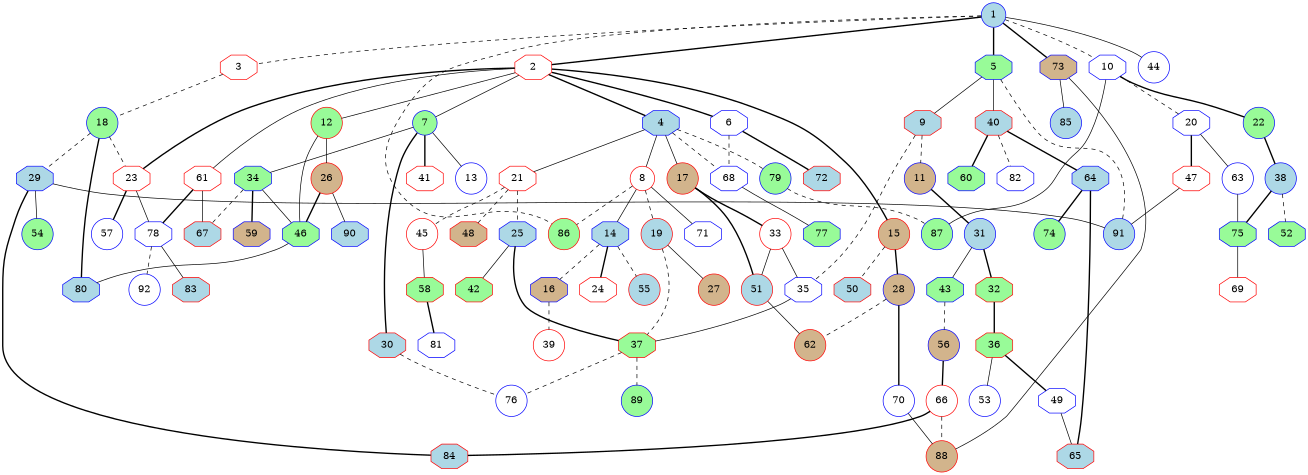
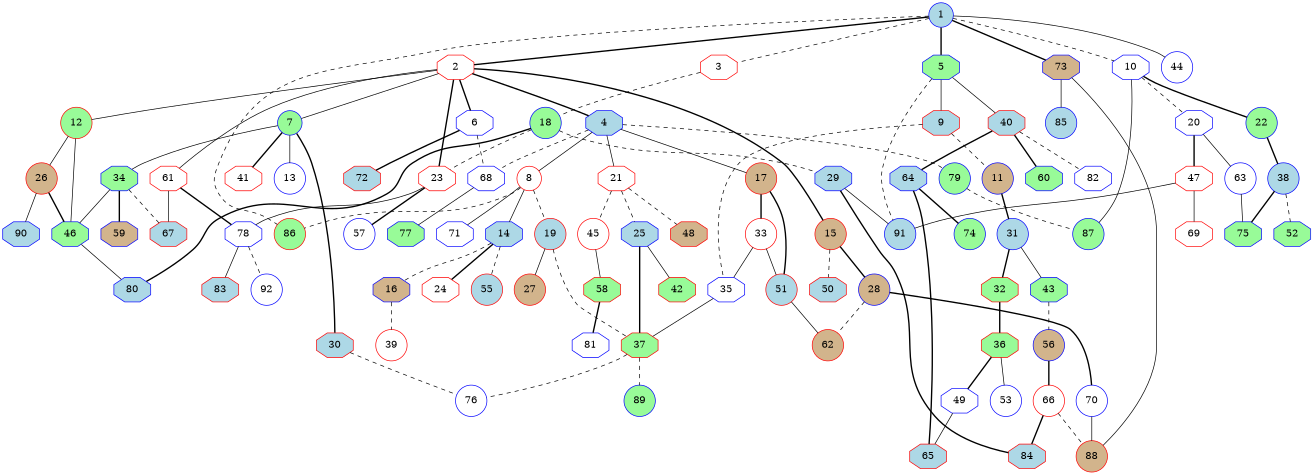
node "54": removed
edge "75" -- "69": now "47" -- "69"
